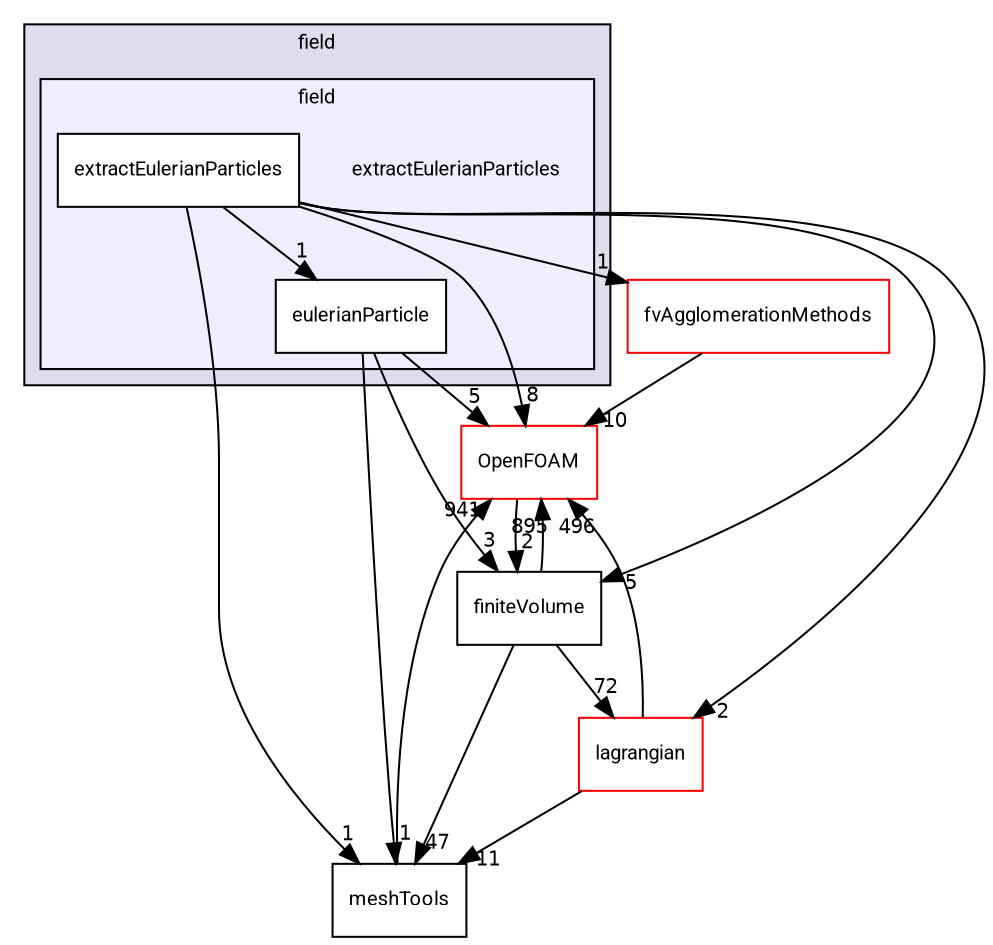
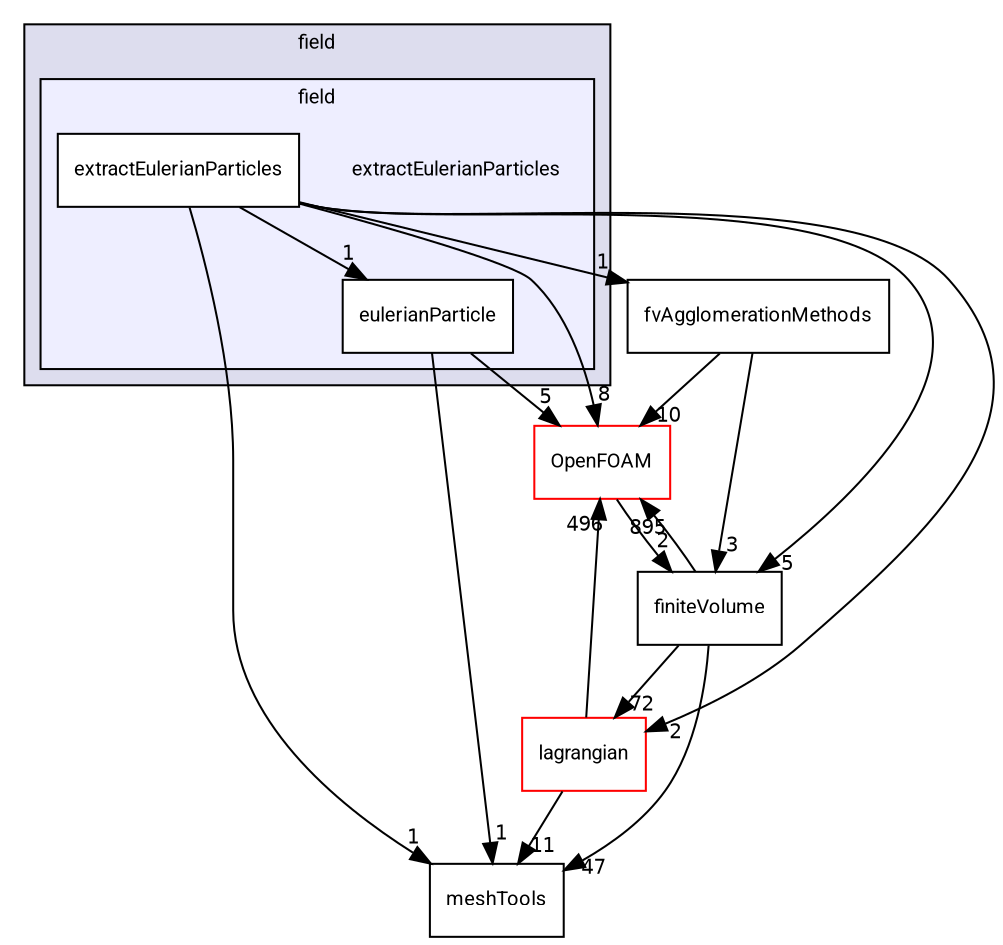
node "fvAgglomerationMethods": color red -> black
edge "eulerianParticle" -> "finiteVolume": now "fvAgglomerationMethods" -> "finiteVolume"
edge "meshTools" -> "OpenFOAM": removed
